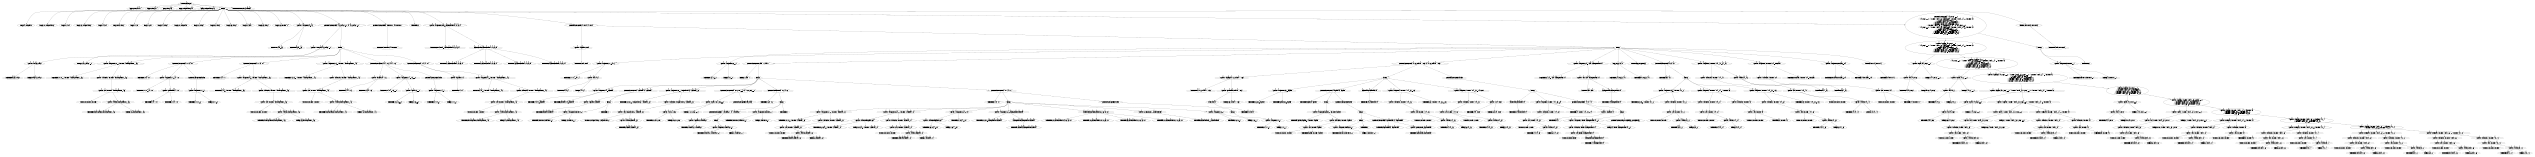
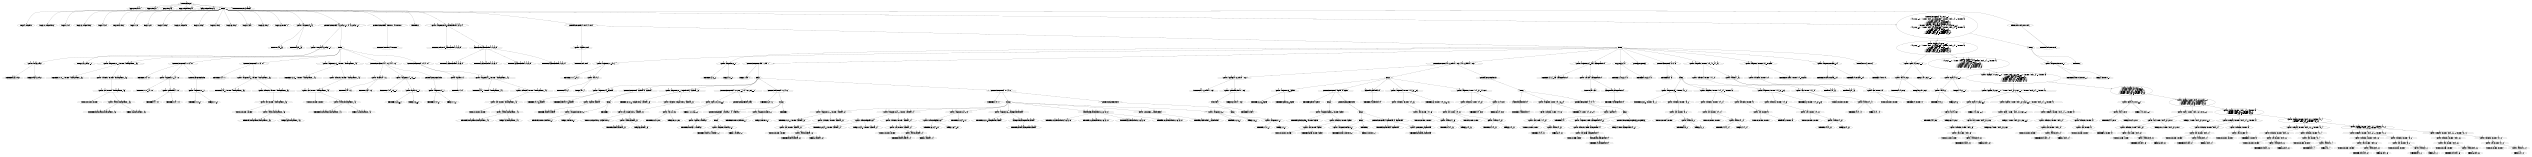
node "(METHOD_TARGET,LABEL_55)": label "(METHOD_TARGET,LABEL_55)" -> "(JUMP_TARGET,LABEL_55)"
node "(CONTROL,40,v19 + 40)": label "(CONTROL,40,v19 + 40)" -> "(LITERAL,40,v19 + 40)"
node "(LITERAL,52,cache_tail + 52)": added
node "(IDENTIFIER,a2,a2 + 12)": removed
